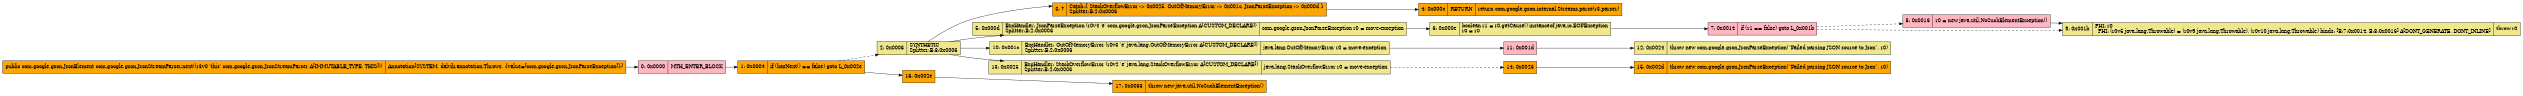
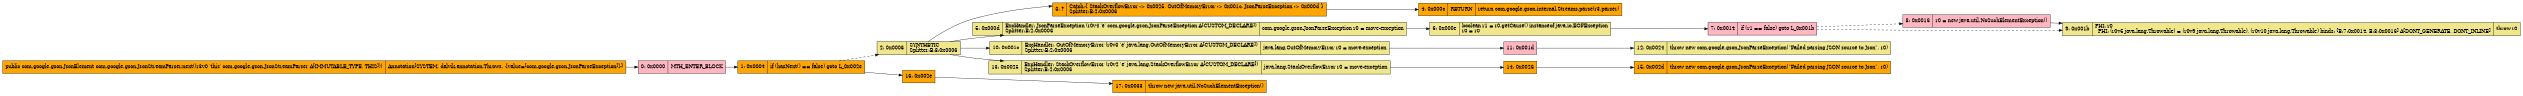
edge "13: 0x0025" -> "14: 0x0026": style dashed -> solid
